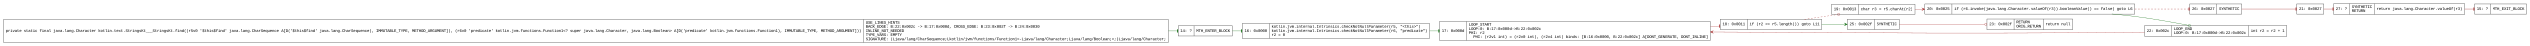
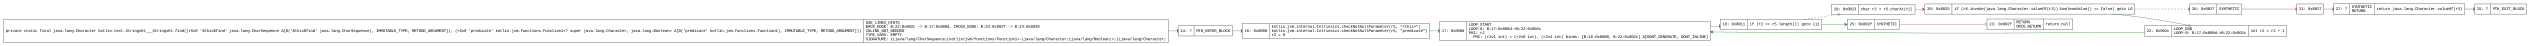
edge "27: ?" -> "15: ?": color brown -> darkgreen
edge "22: 0x002c" -> "17: 0x000d": color brown -> darkgreen
